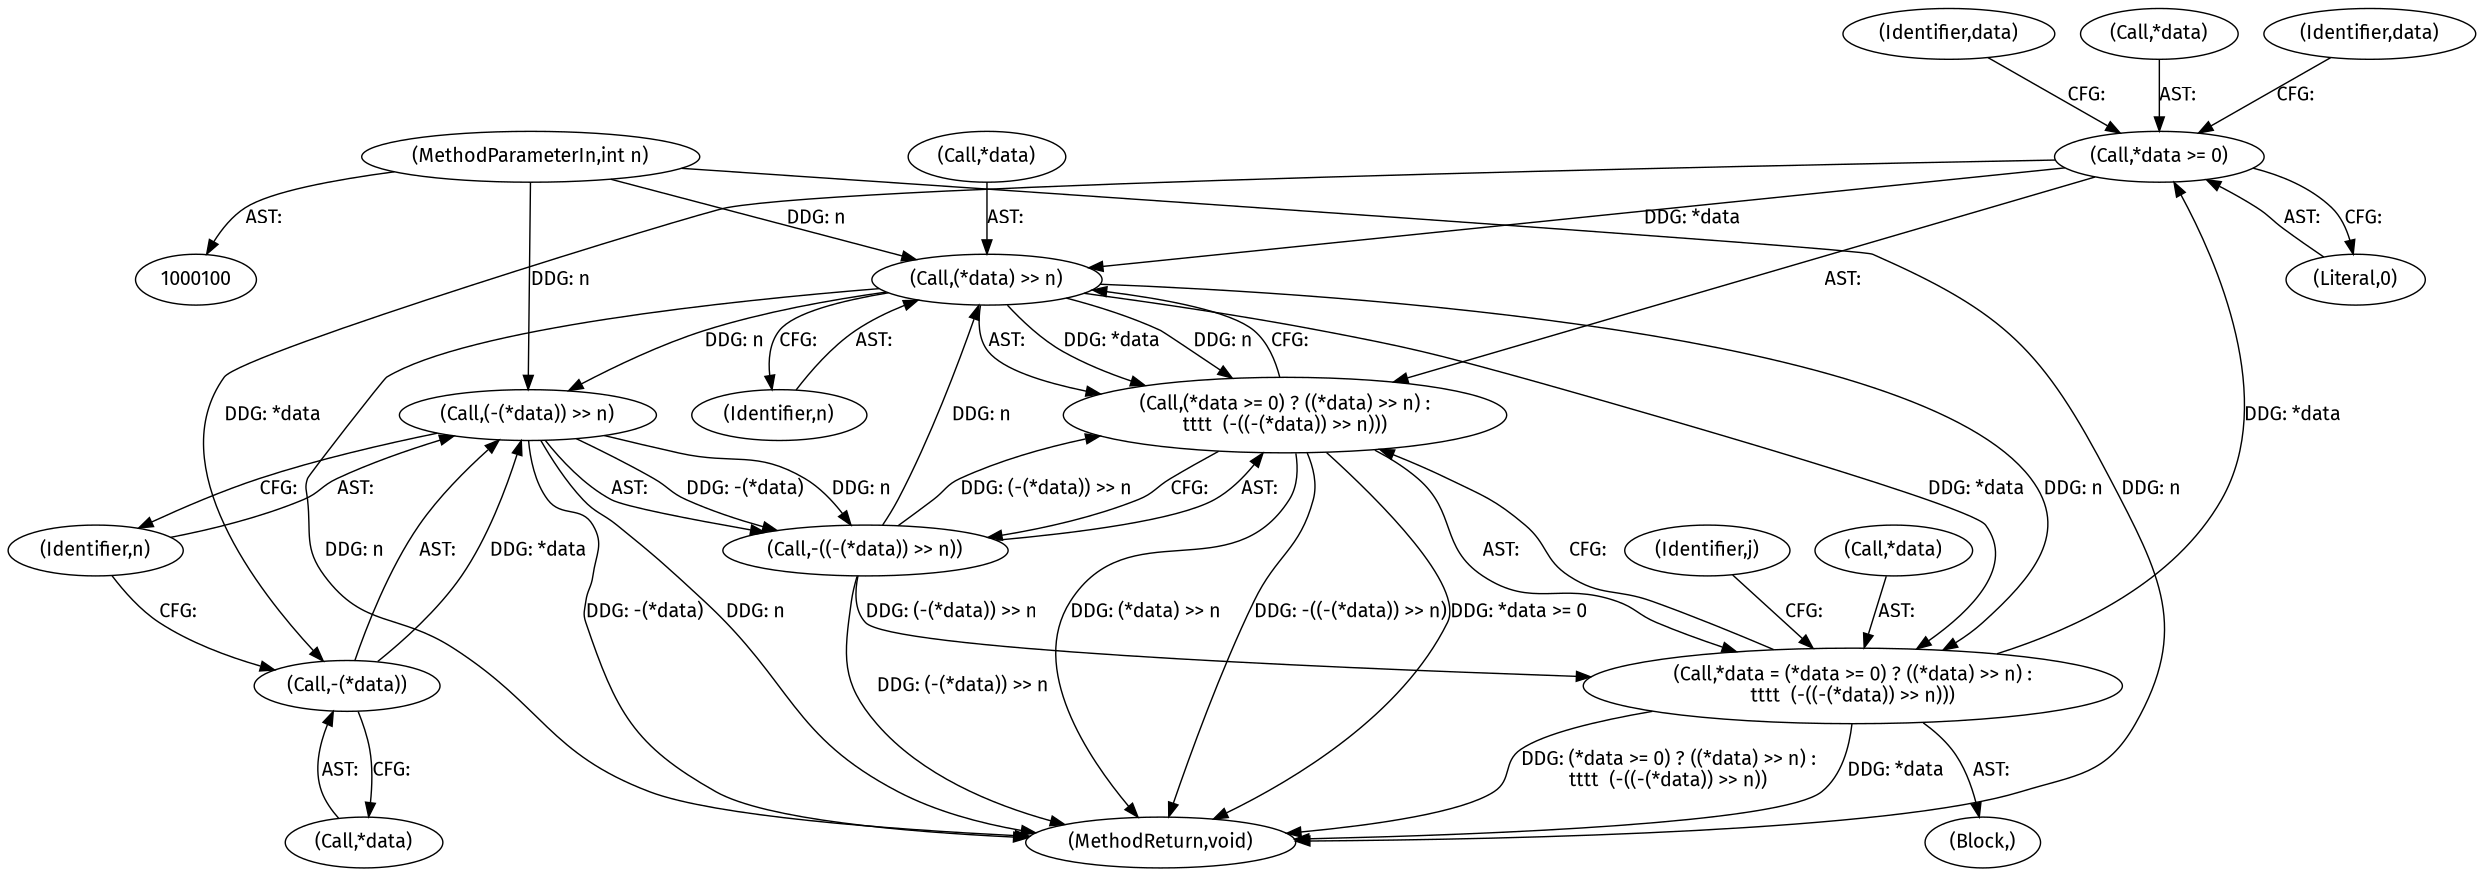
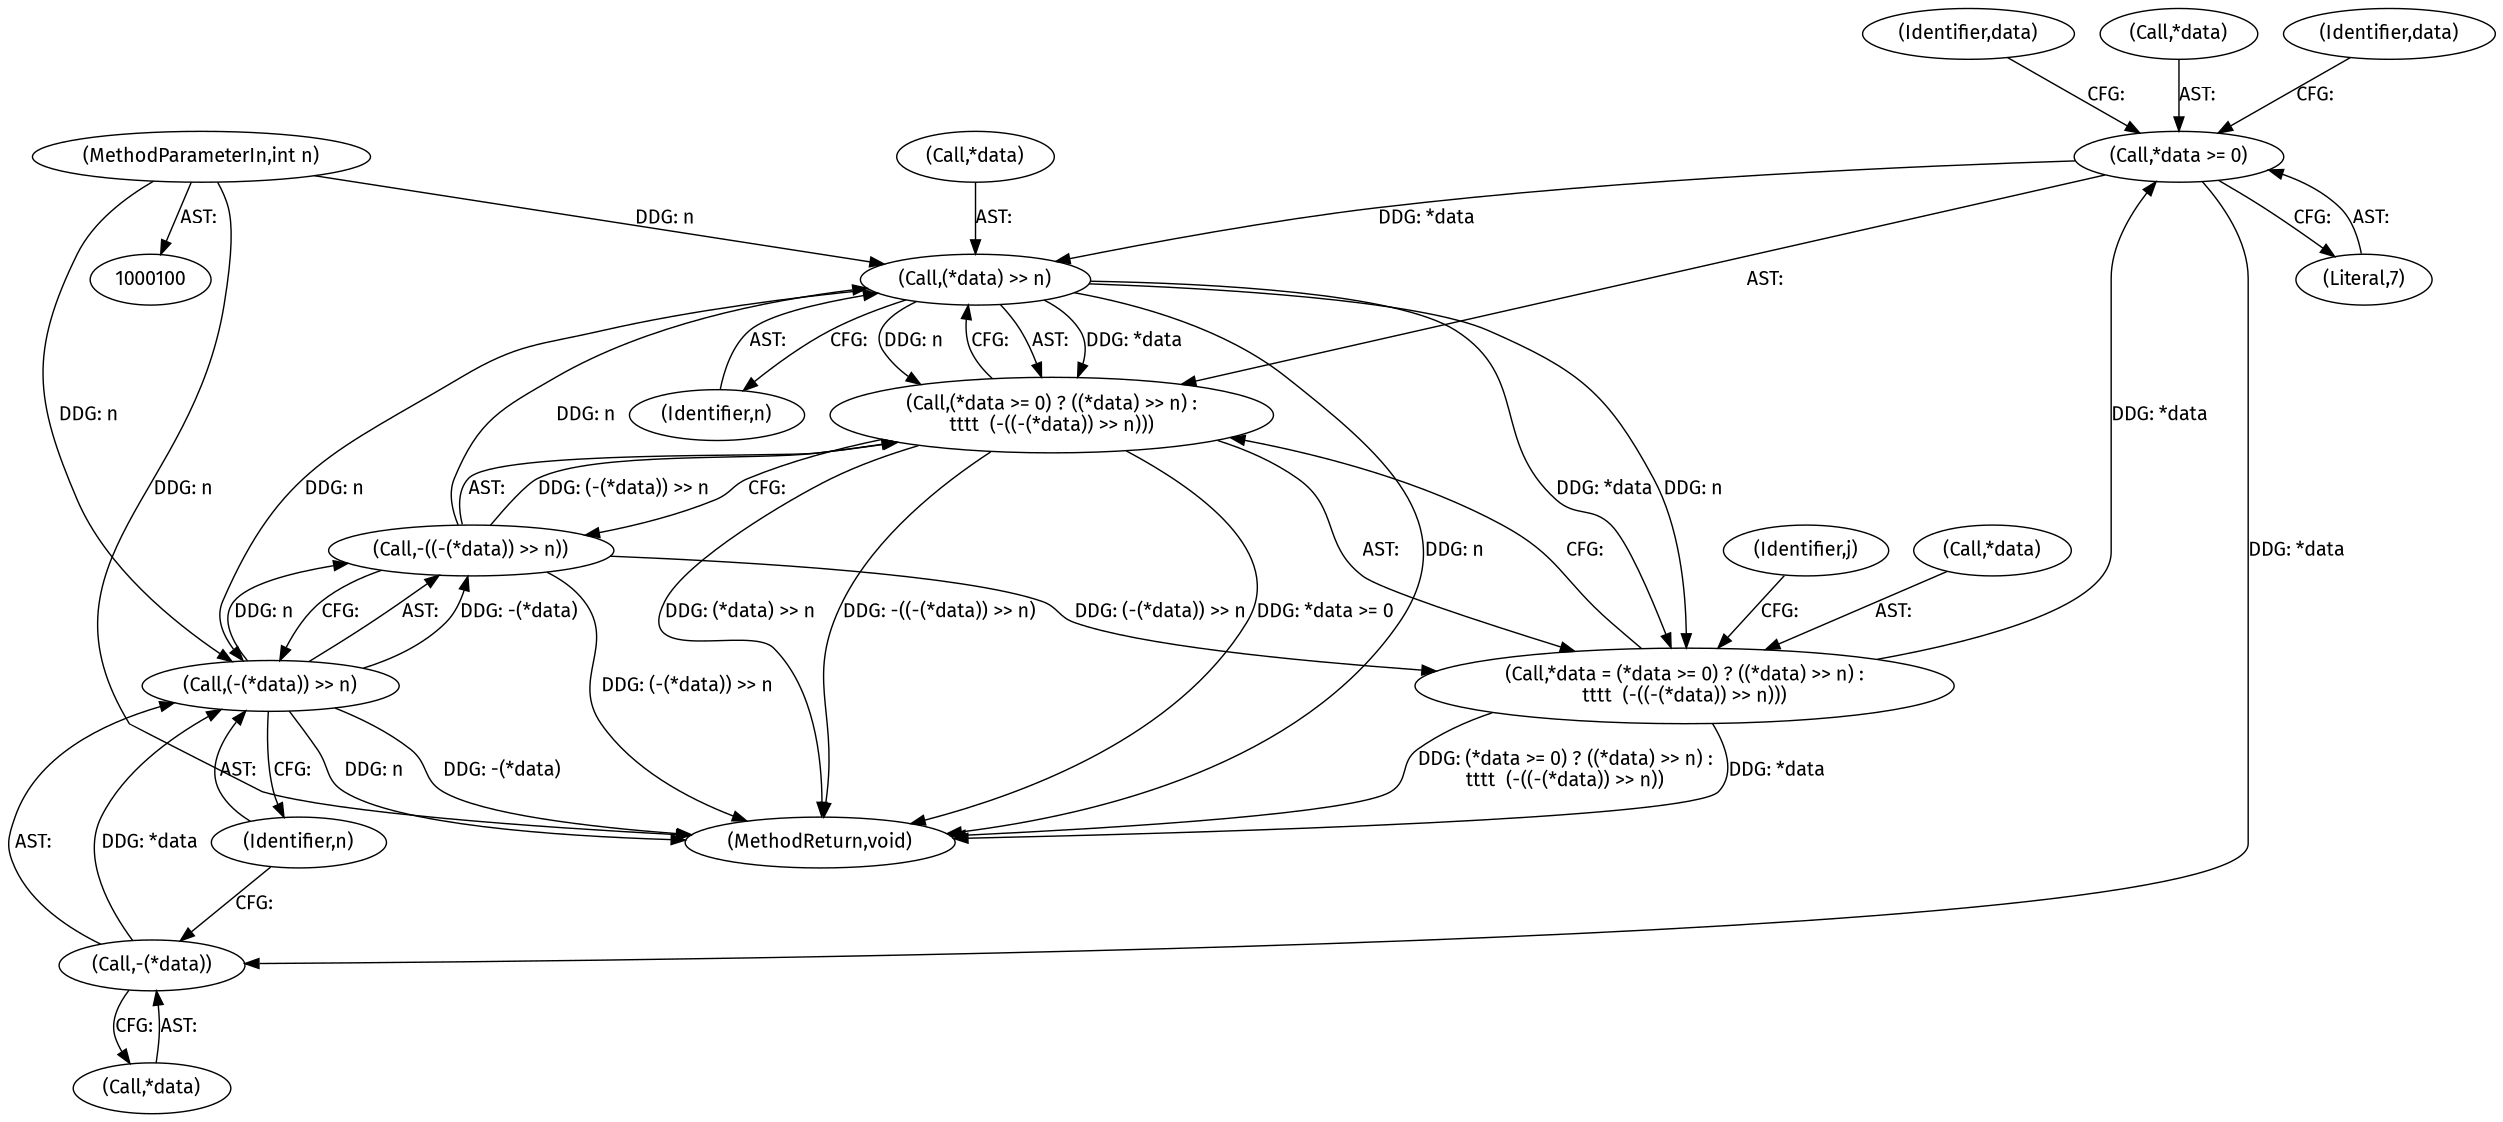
node "(Literal,0)": label "(Literal,0)" -> "(Literal,7)"
edge "(Call,-((-(*data)) >> n))" -> "(Call,(-(*data)) >> n)": added, label "CFG:"
node "(Block,)": removed
